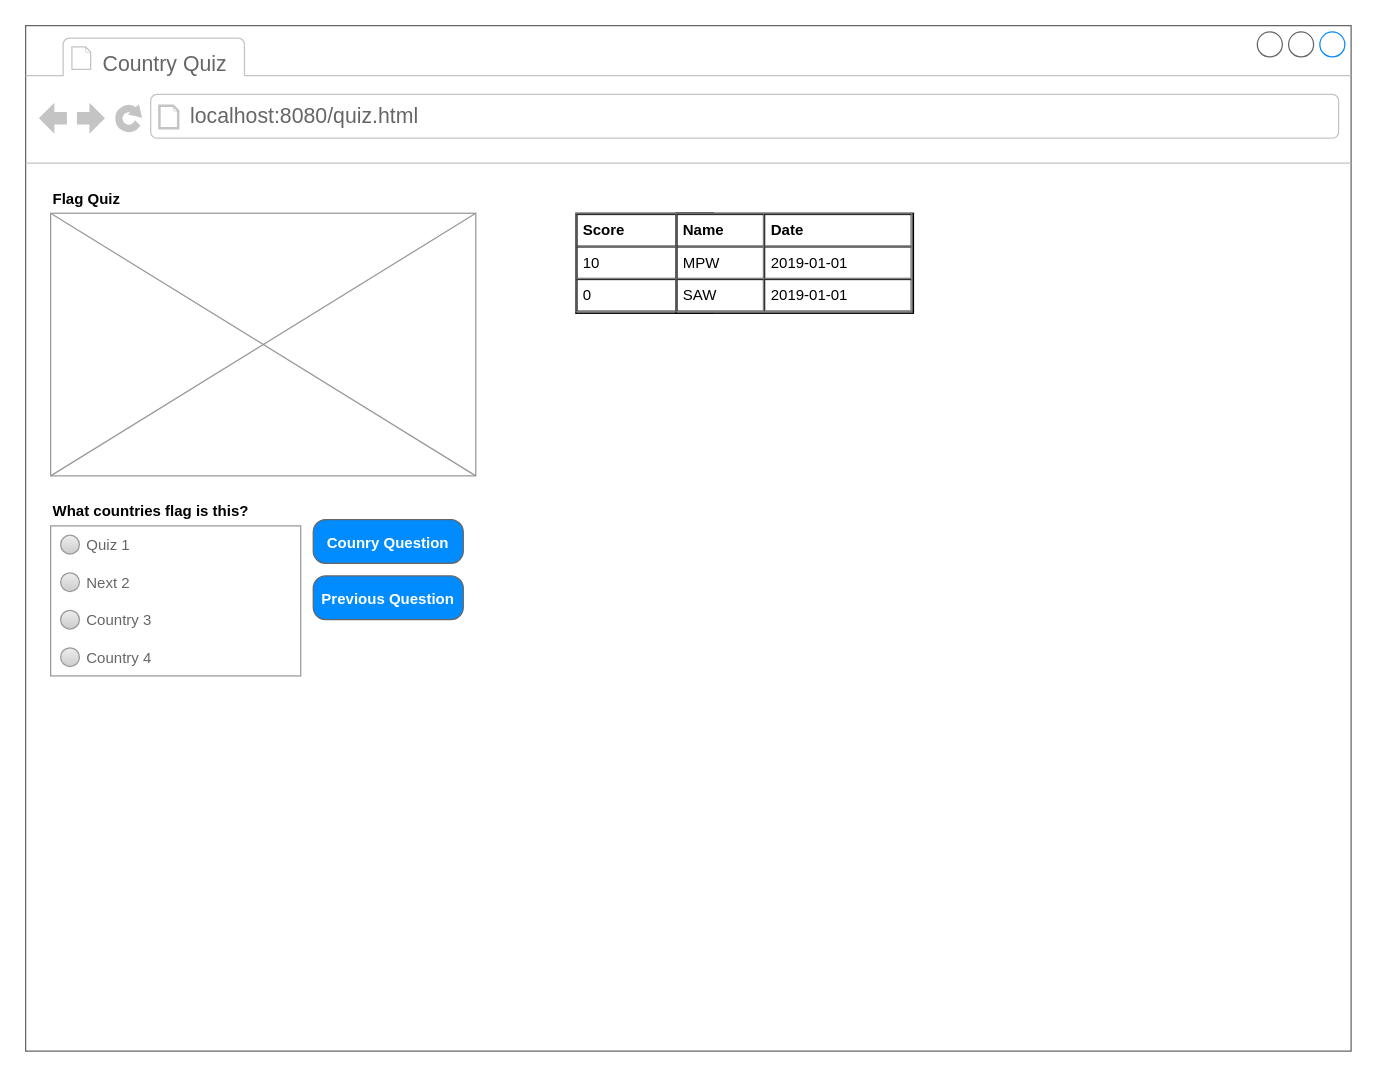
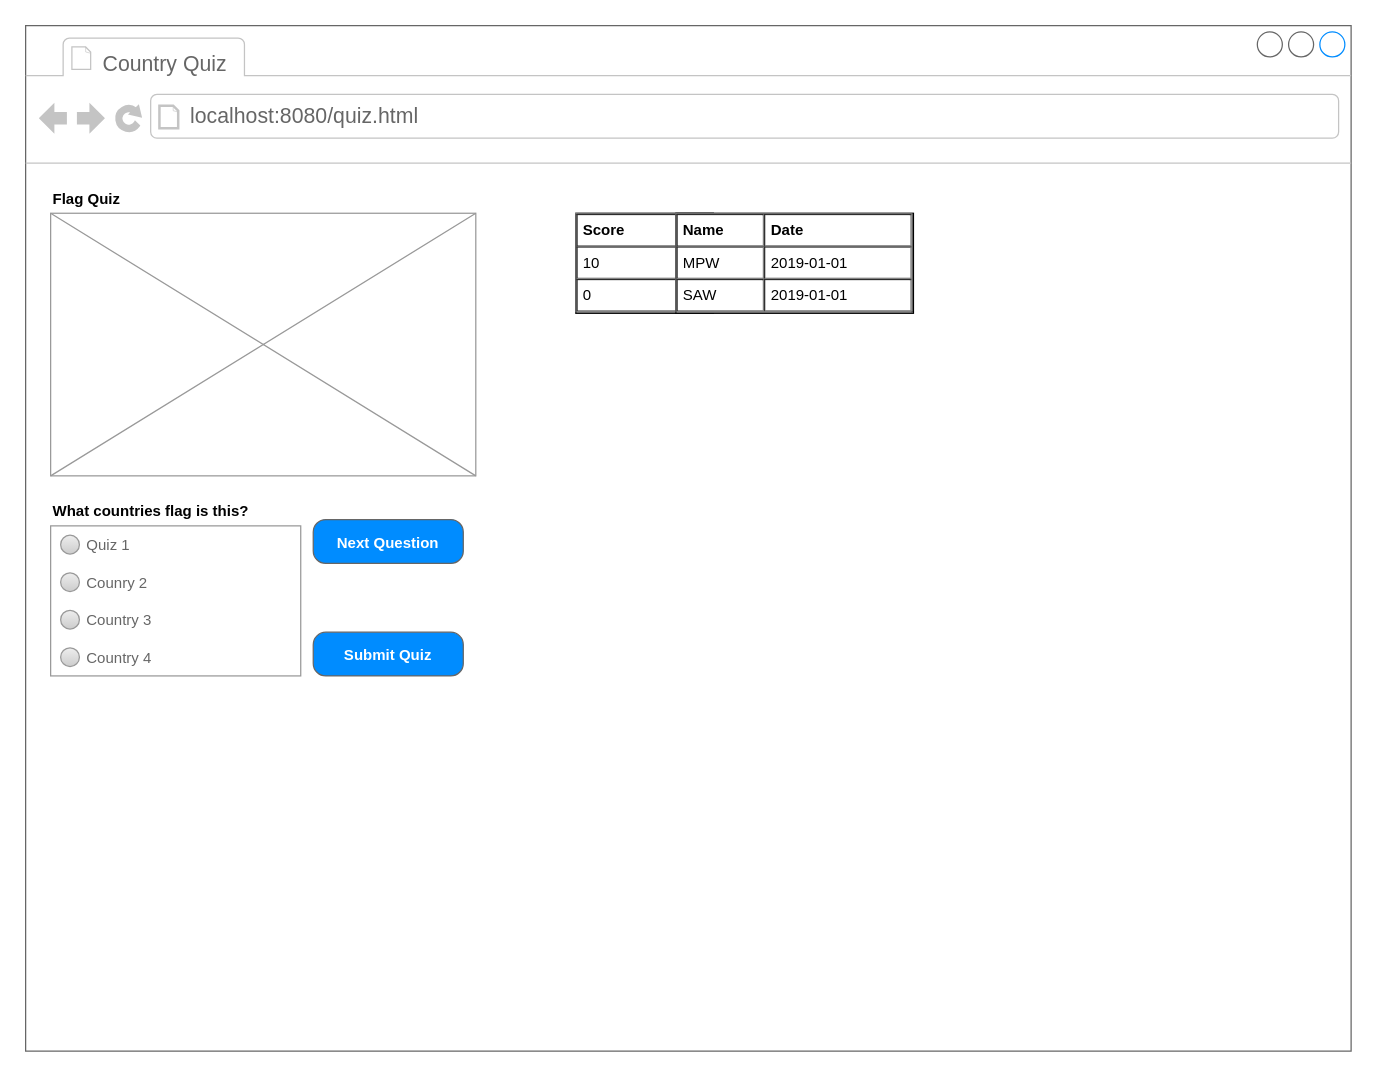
node "Counry Question": label "Counry Question" -> "Next Question"
node "Next 2": label "Next 2" -> "Counry 2"
node "Previous Question": removed
node "Submit Quiz": added
